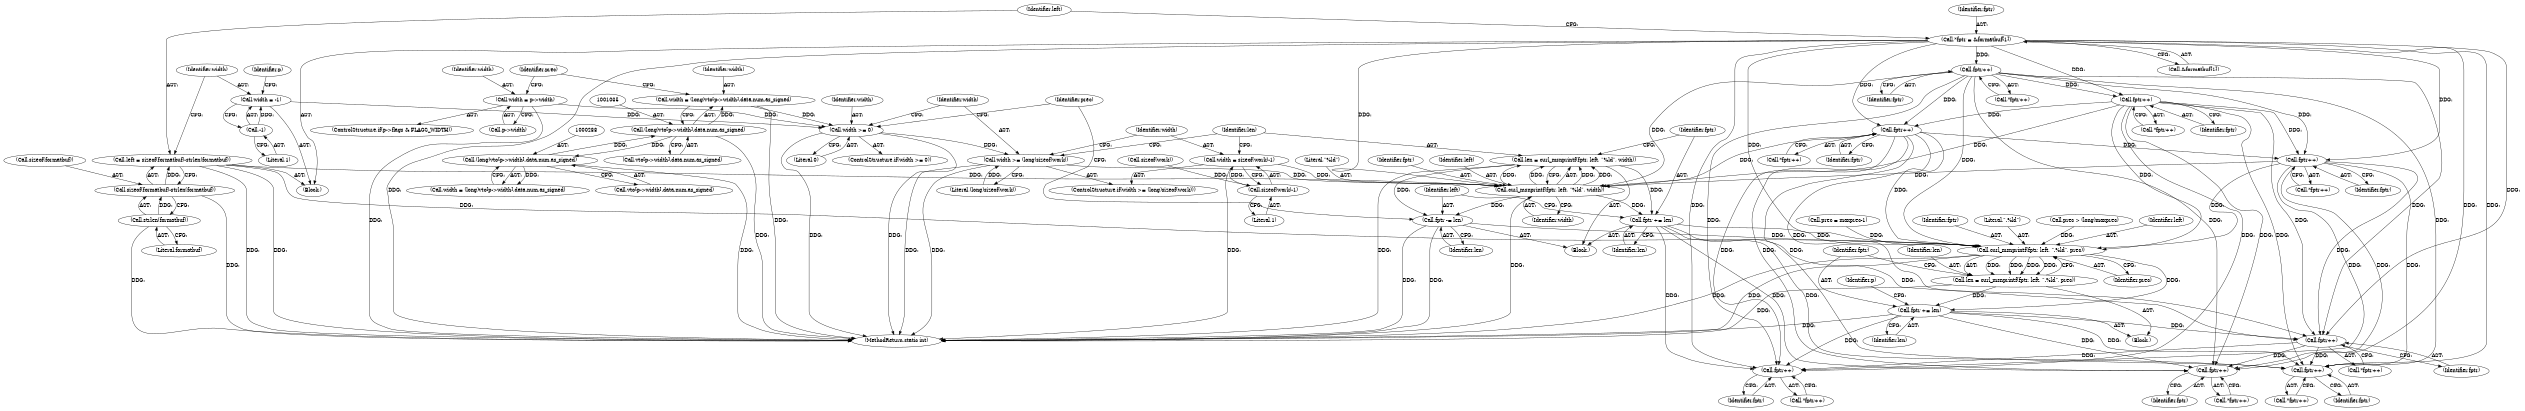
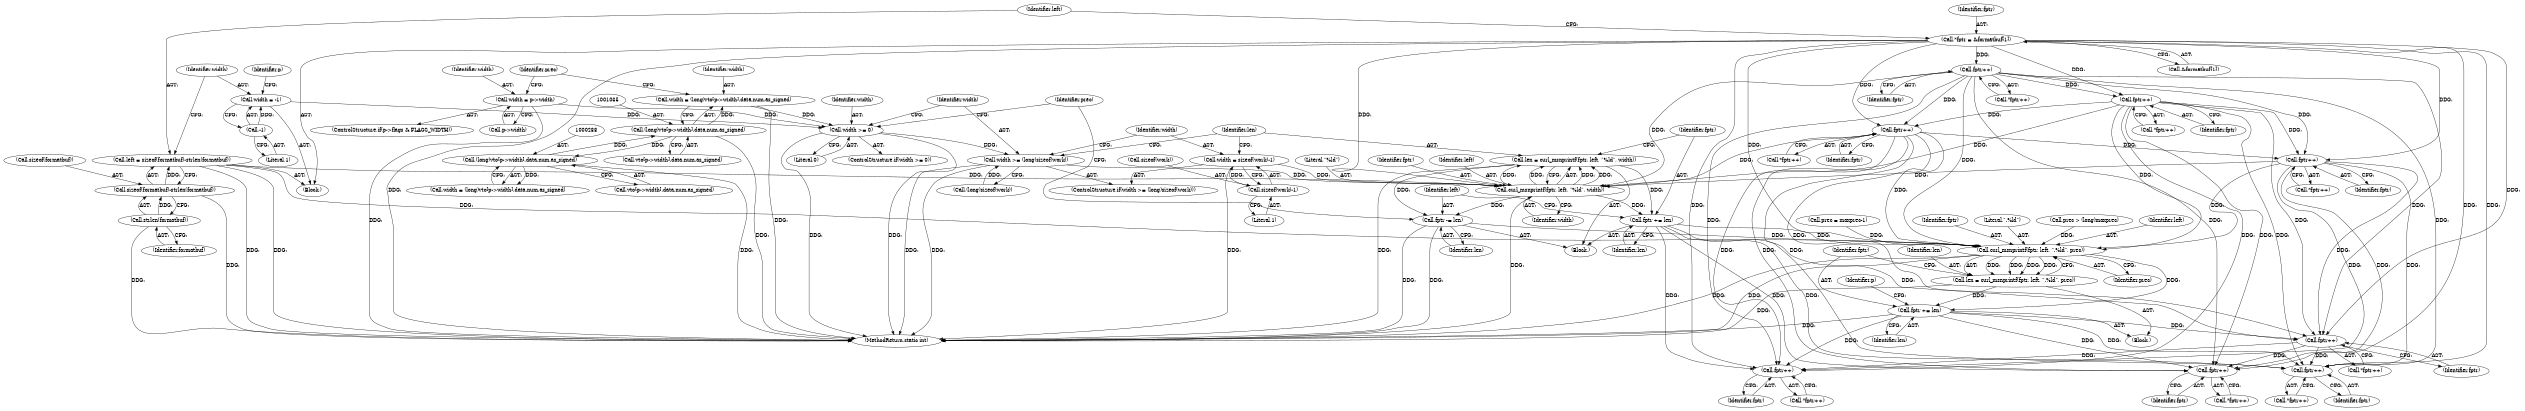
edge "(Call,sizeof(work))" -> "(Call,sizeof(work)-1)": label "DDG: " -> "AST: "
node "(Literal,(long)sizeof(work))": label "(Literal,(long)sizeof(work))" -> "(Call,(long)sizeof(work))"
node "(Literal,formatbuf)": label "(Literal,formatbuf)" -> "(Identifier,formatbuf)"
